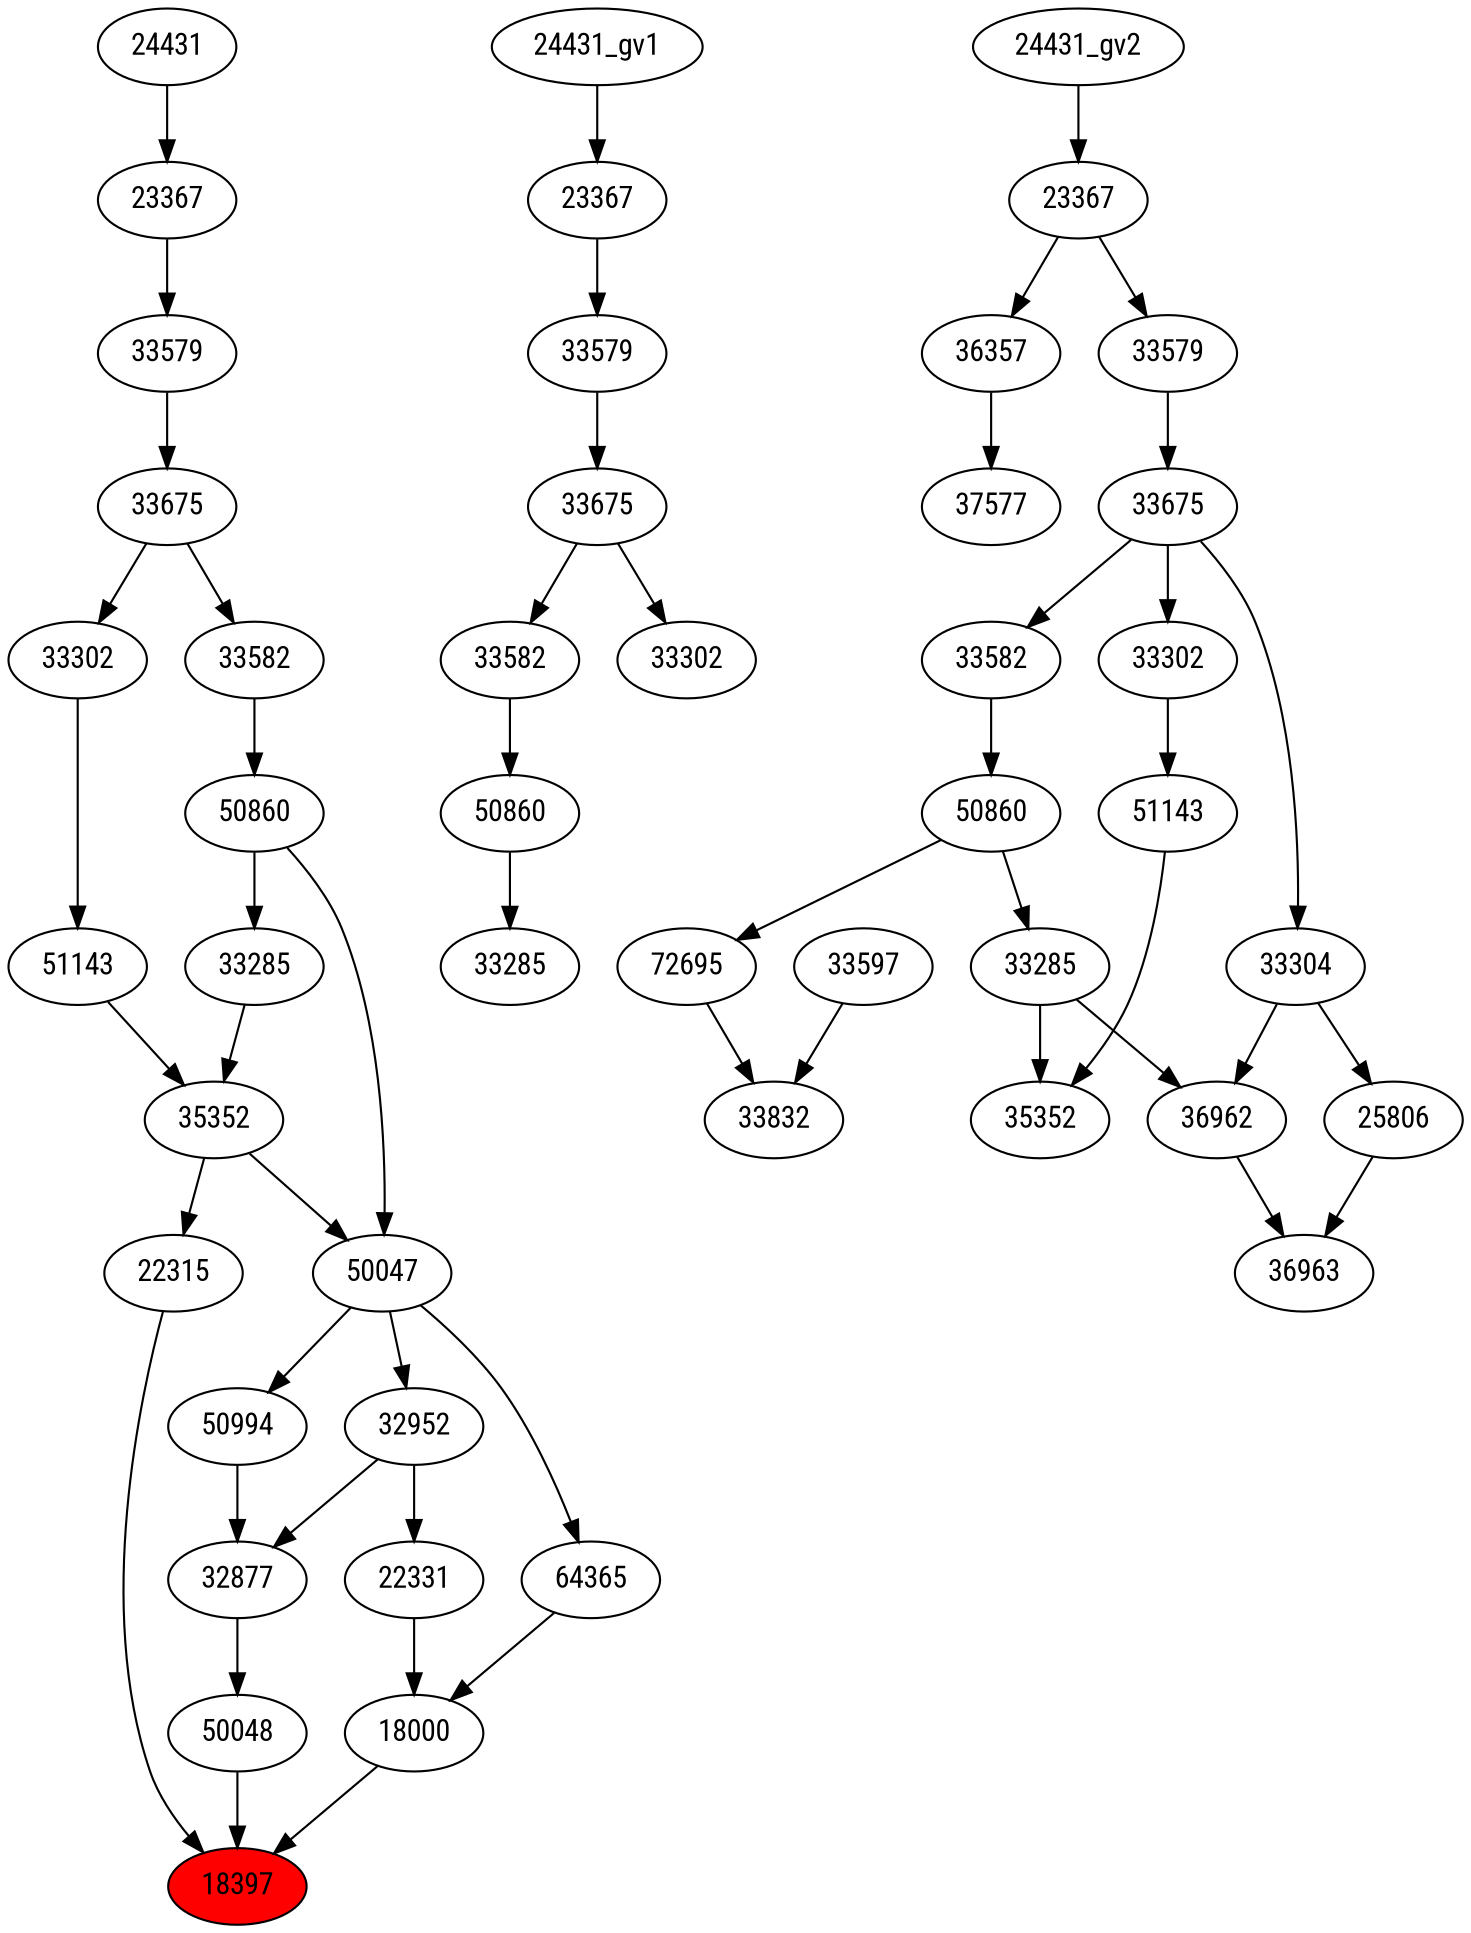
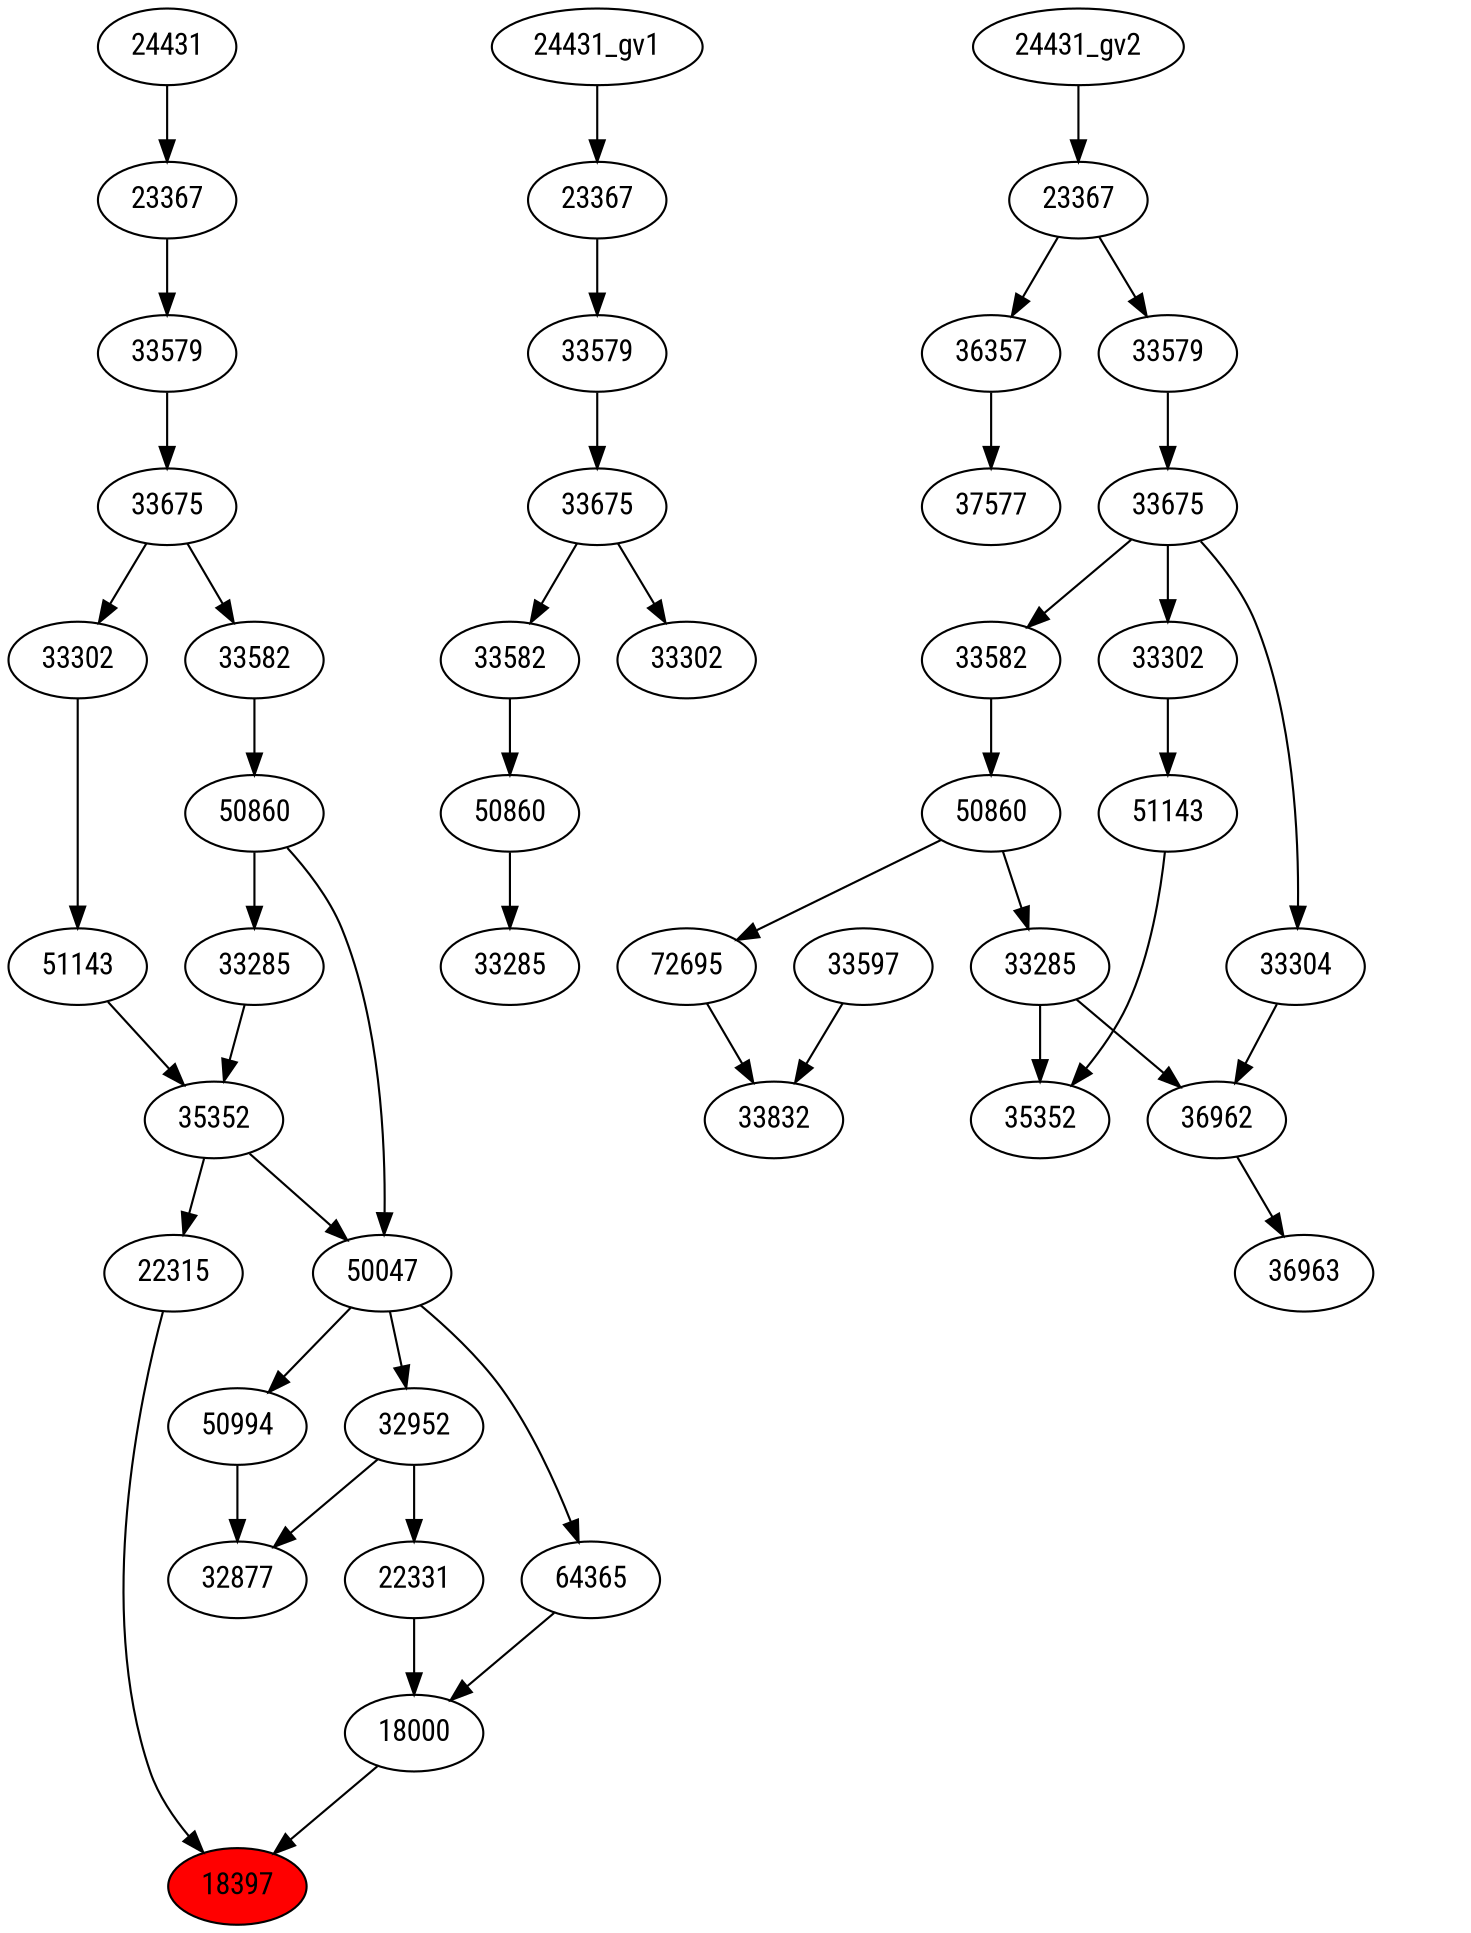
node "25806": removed
node "50048": removed
